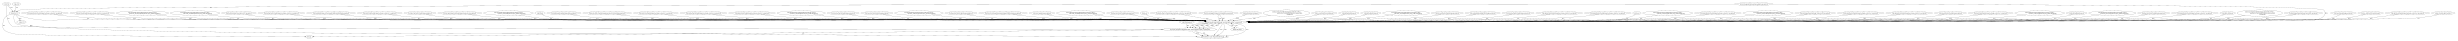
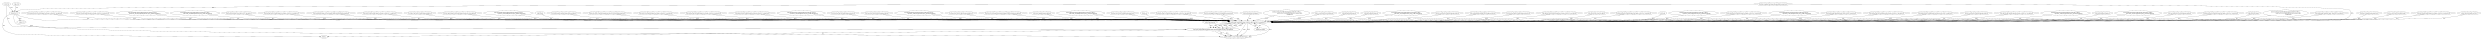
node "(Call,s[0]=(char) ping_bit_depth)": added
